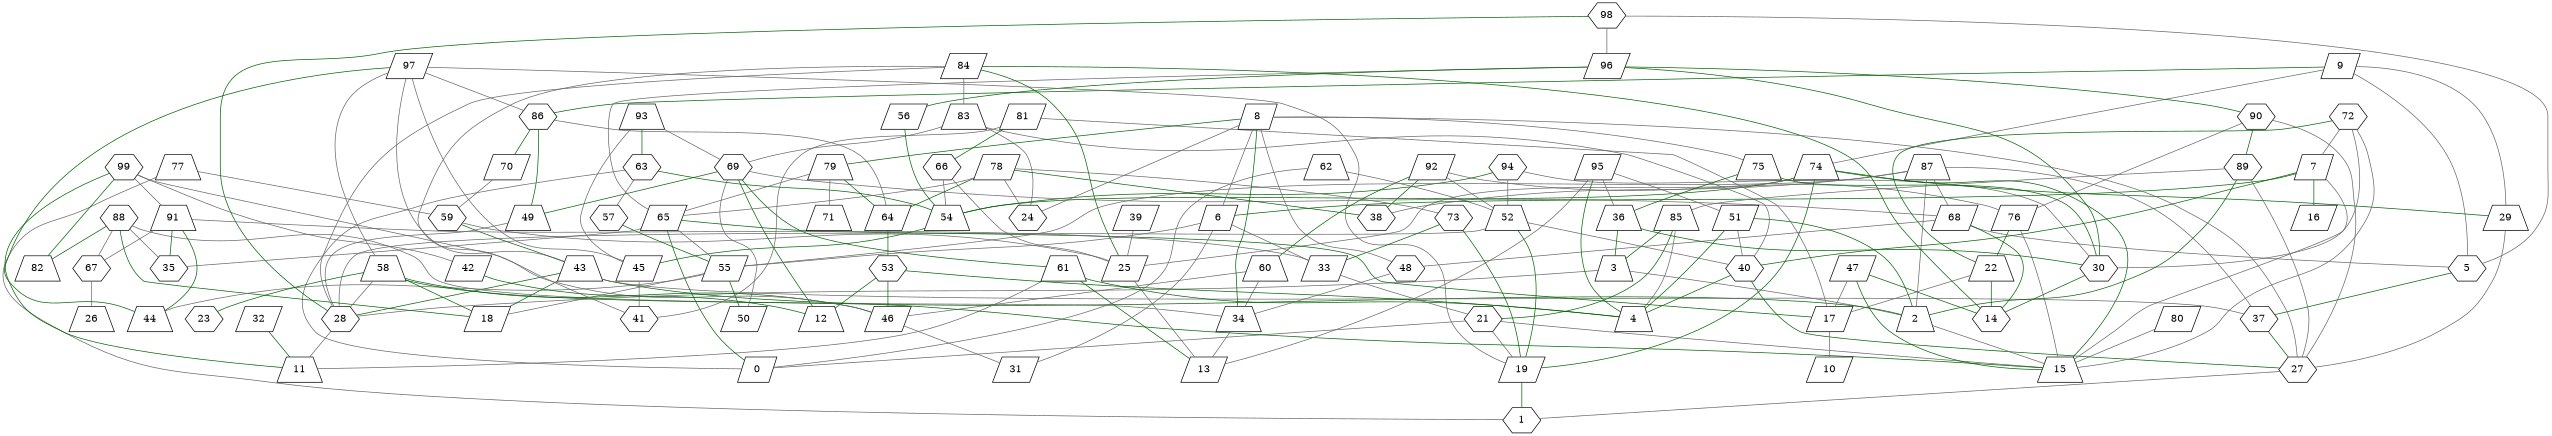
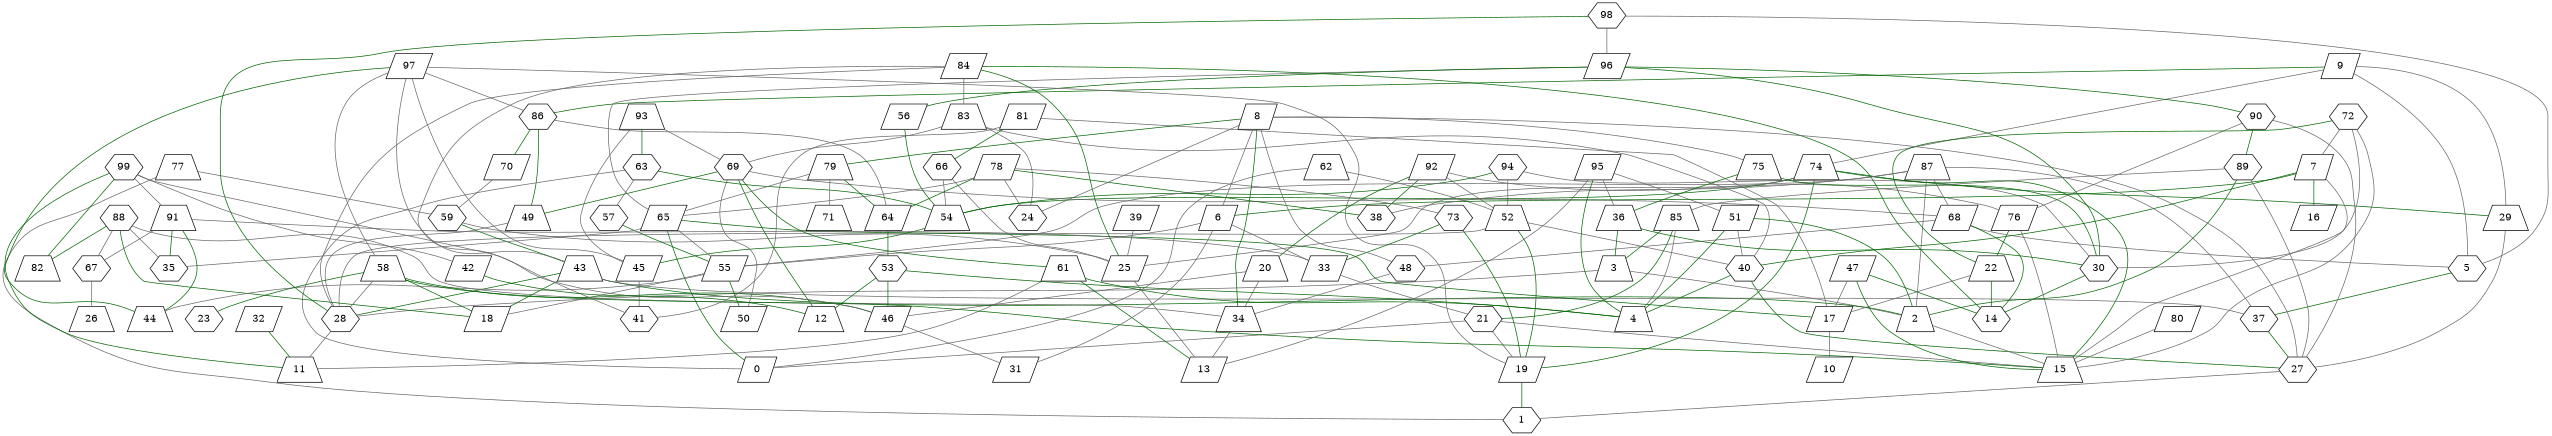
node "60": label "60" -> "20"
